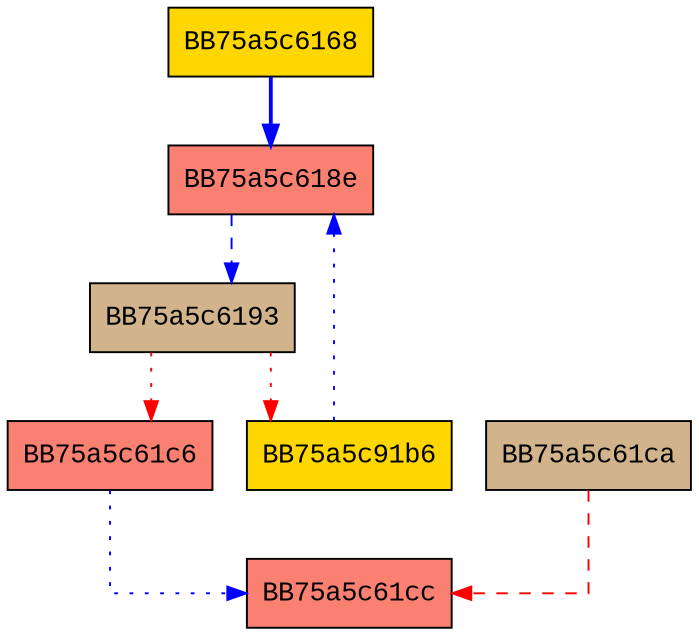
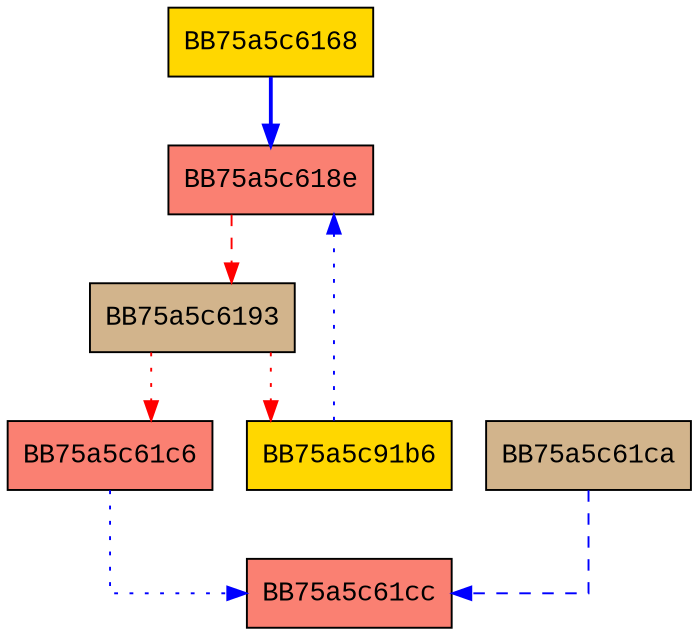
edge "BB75a5c618e" -> "BB75a5c6193": color blue -> red
edge "BB75a5c61ca" -> "BB75a5c61cc": color red -> blue
